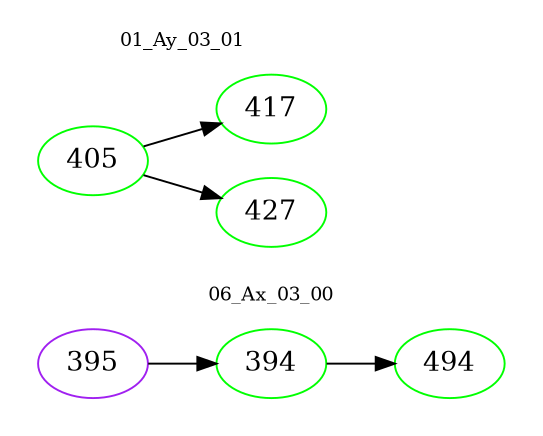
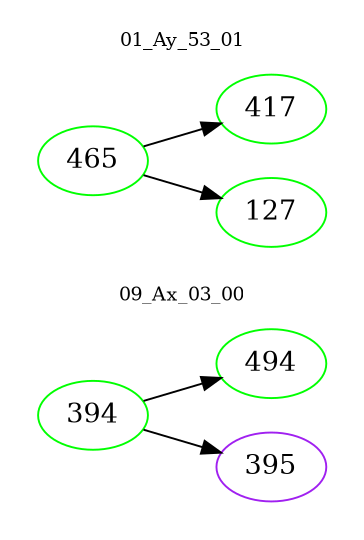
cluster "01_Ay_03_01": label "01_Ay_03_01" -> "01_Ay_53_01"
node "405": label "405" -> "465"
node "427": label "427" -> "127"
cluster "06_Ax_03_00": label "06_Ax_03_00" -> "09_Ax_03_00"
edge "395" -> "394": reversed
